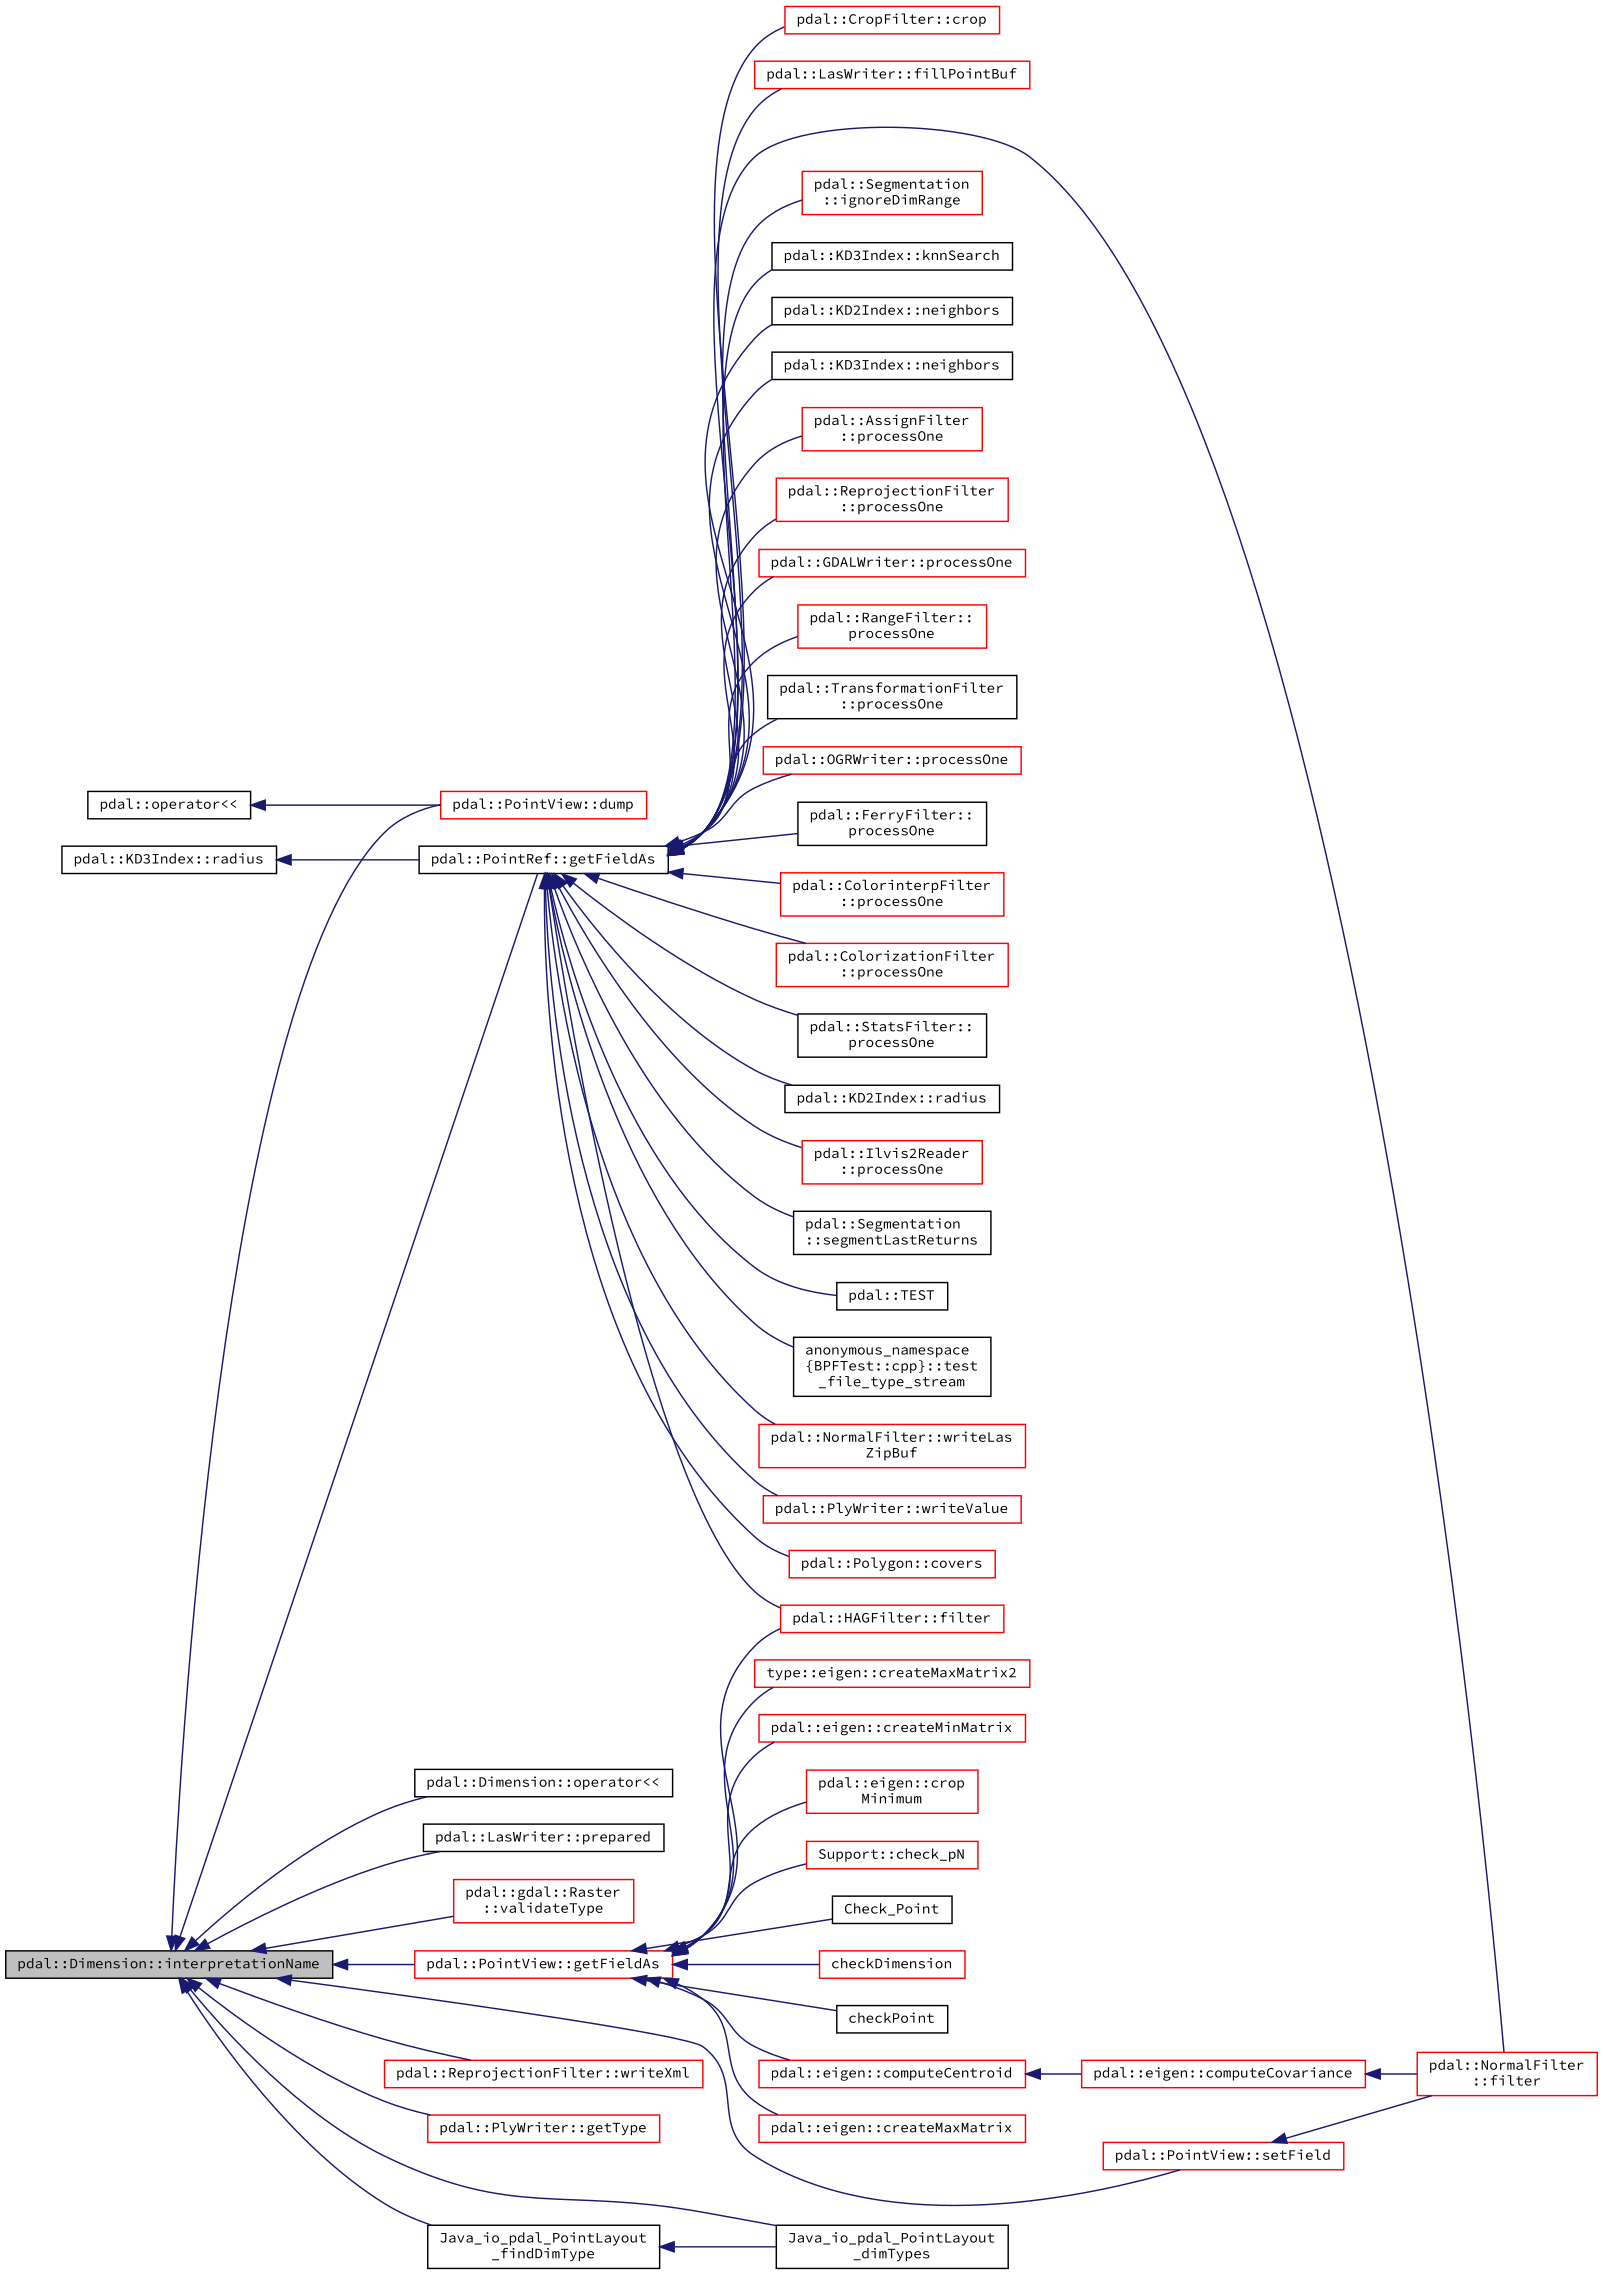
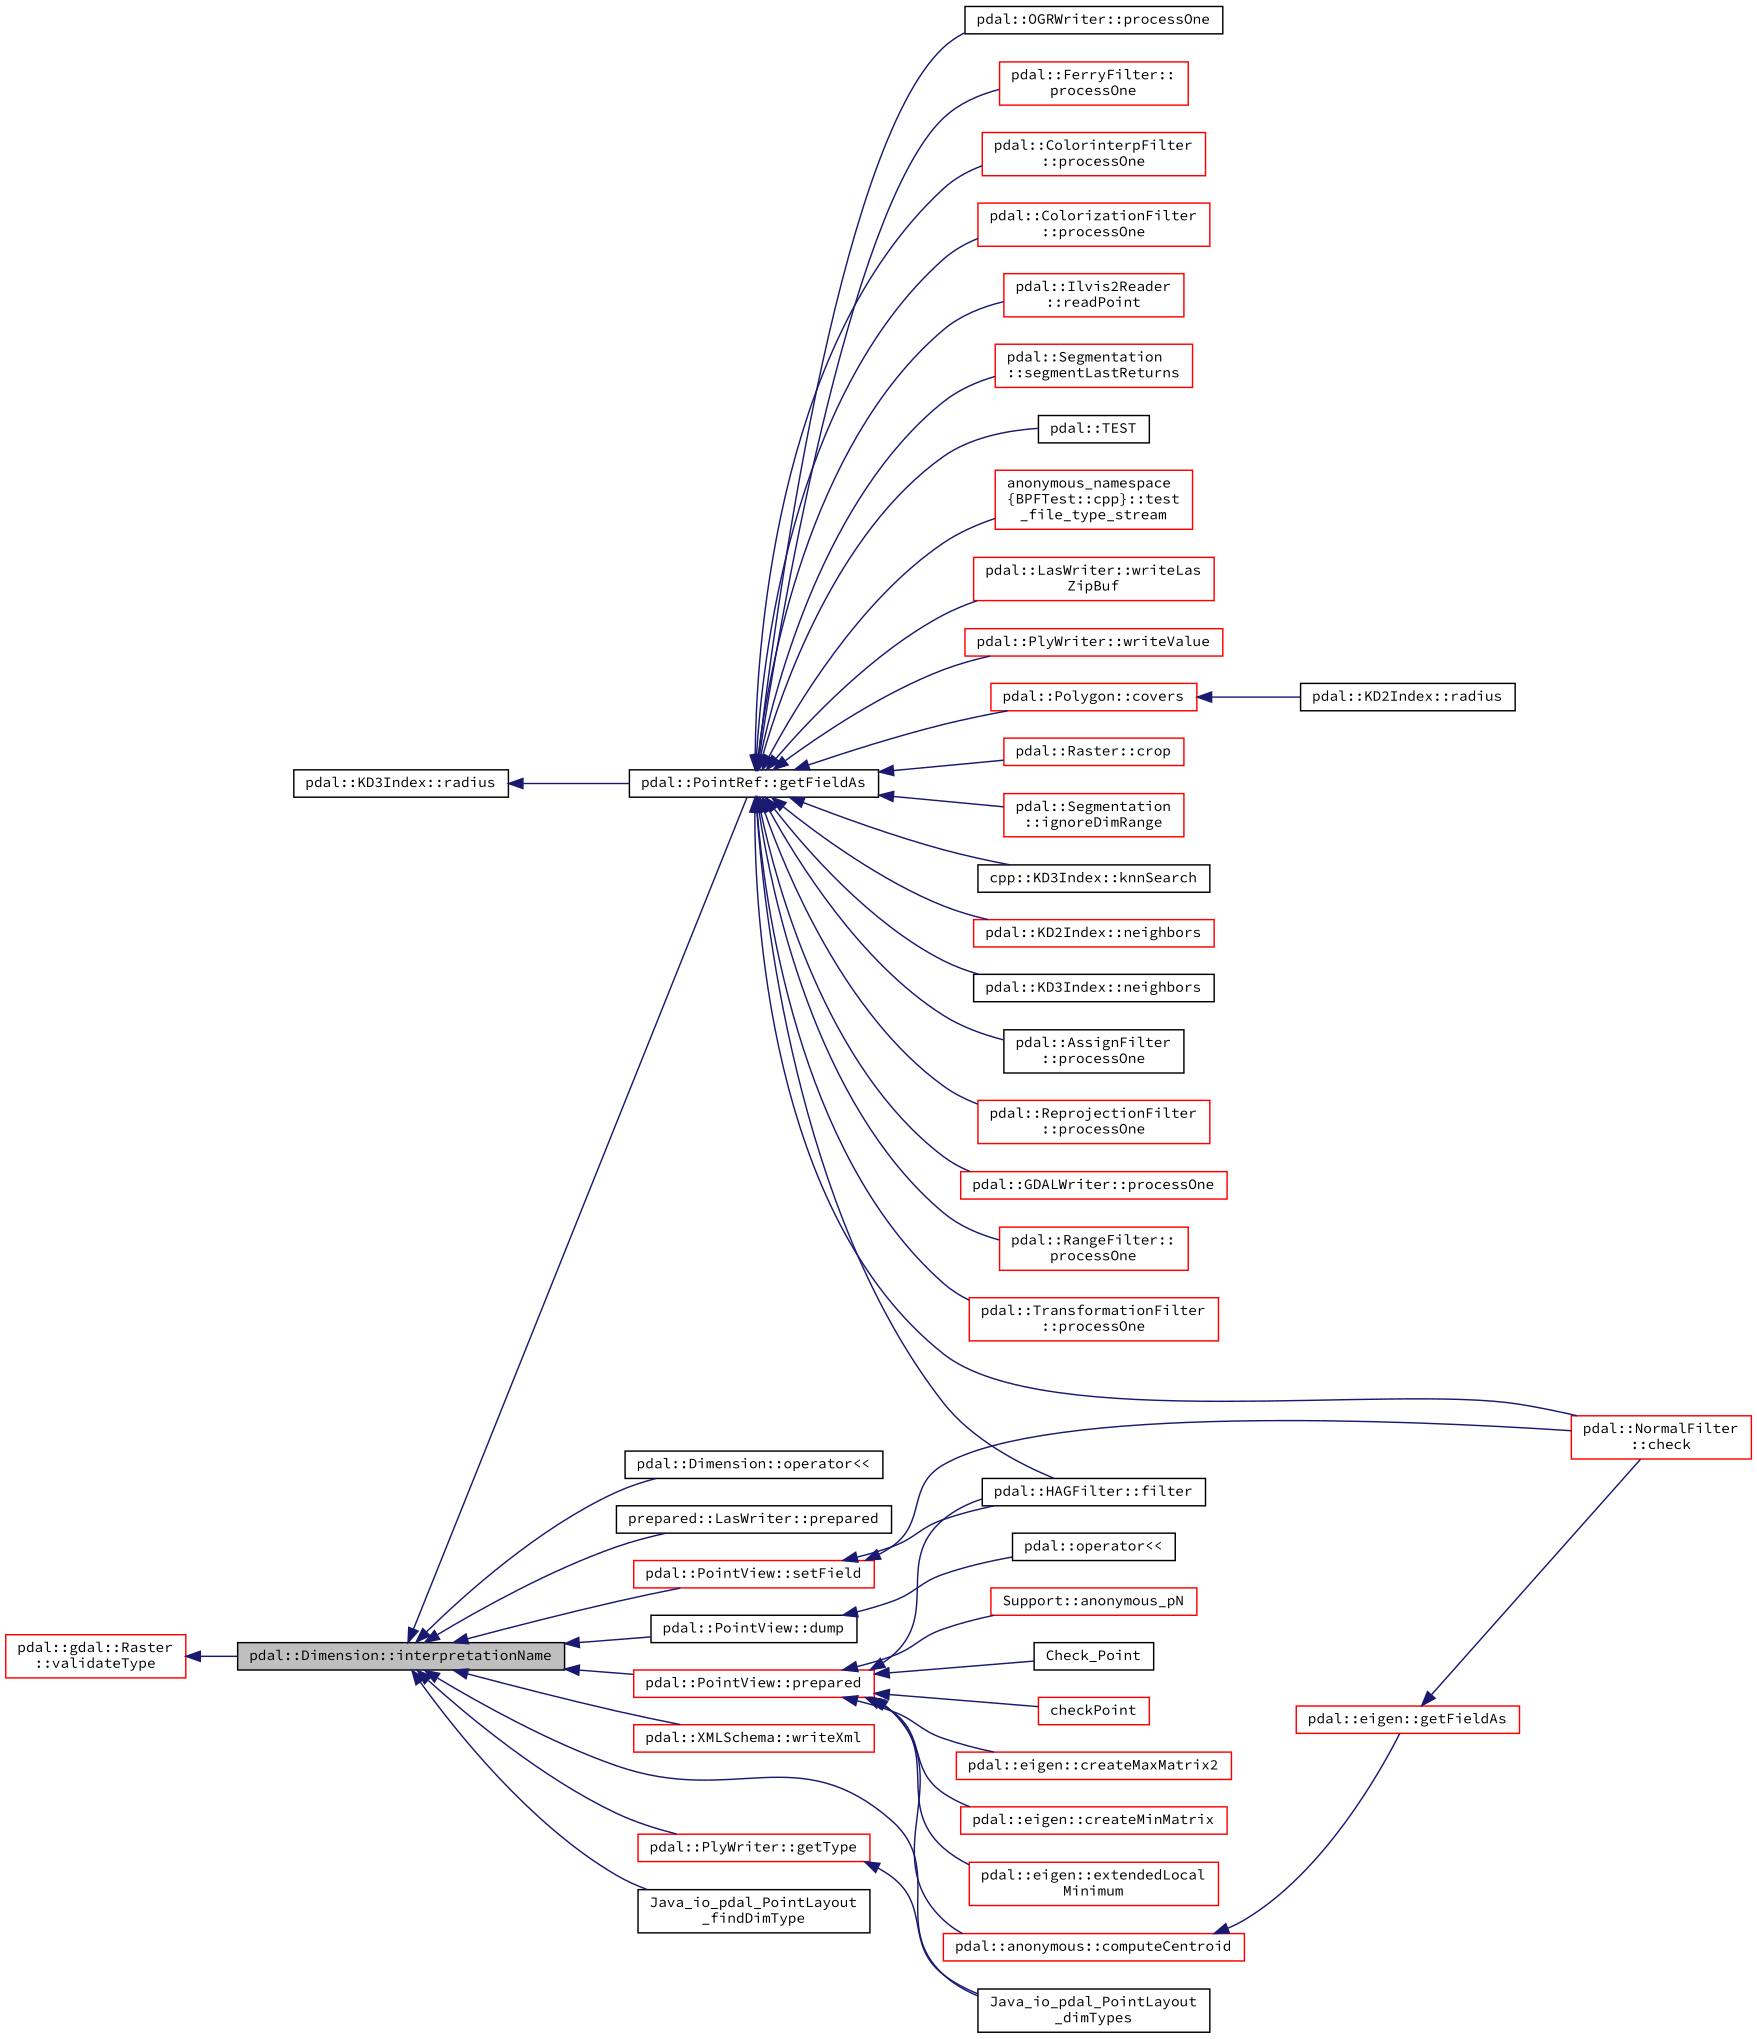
node "pdal::CropFilter::crop": label "pdal::CropFilter::crop" -> "pdal::Raster::crop"
node "pdal::LasWriter::fillPointBuf": removed
node "pdal::KD3Index::knnSearch": label "pdal::KD3Index::knnSearch" -> "cpp::KD3Index::knnSearch"
node "pdal::KD2Index::neighbors": color black -> red
node "pdal::AssignFilter ::processOne": color red -> black
node "pdal::TransformationFilter ::processOne": color black -> red
node "pdal::OGRWriter::processOne": color red -> black
edge "pdal::PointView::dump" -> "pdal::operator<<": reversed
node "pdal::PointView::dump": color red -> black
node "pdal::FerryFilter:: processOne": color black -> red
edge "pdal::KD2Index::radius" -> "pdal::PointRef::getFieldAs": now "pdal::KD2Index::radius" -> "pdal::Polygon::covers"
node "pdal::StatsFilter:: processOne": removed
node "pdal::Ilvis2Reader ::processOne": label "pdal::Ilvis2Reader ::processOne" -> "pdal::Ilvis2Reader ::readPoint"
node "pdal::Segmentation ::segmentLastReturns": color black -> red
node "anonymous_namespace {BPFTest::cpp}::test _file_type_stream": color black -> red
node "pdal::NormalFilter::writeLas ZipBuf": label "pdal::NormalFilter::writeLas ZipBuf" -> "pdal::LasWriter::writeLas ZipBuf"
edge "pdal::HAGFilter::filter" -> "pdal::PointView::setField": added
node "pdal::HAGFilter::filter": color red -> black
node "type::eigen::createMaxMatrix2": label "type::eigen::createMaxMatrix2" -> "pdal::eigen::createMaxMatrix2"
node "pdal::eigen::crop Minimum": label "pdal::eigen::crop Minimum" -> "pdal::eigen::extendedLocal Minimum"
node "pdal::LasWriter::prepared": label "pdal::LasWriter::prepared" -> "prepared::LasWriter::prepared"
node "Support::check_pN": label "Support::check_pN" -> "Support::anonymous_pN"
edge "pdal::gdal::Raster ::validateType" -> "pdal::Dimension::interpretationName": reversed
node "pdal::PointView::getFieldAs": label "pdal::PointView::getFieldAs" -> "pdal::PointView::prepared"
node "checkDimension": removed
node "checkPoint": color black -> red
node "pdal::ReprojectionFilter::writeXml": label "pdal::ReprojectionFilter::writeXml" -> "pdal::XMLSchema::writeXml"
node "pdal::eigen::computeCentroid": label "pdal::eigen::computeCentroid" -> "pdal::anonymous::computeCentroid"
node "pdal::eigen::computeCovariance": label "pdal::eigen::computeCovariance" -> "pdal::eigen::getFieldAs"
node "pdal::NormalFilter ::filter": label "pdal::NormalFilter ::filter" -> "pdal::NormalFilter ::check"
node "pdal::eigen::createMaxMatrix": removed
edge "Java_io_pdal_PointLayout _dimTypes" -> "Java_io_pdal_PointLayout _findDimType": now "Java_io_pdal_PointLayout _dimTypes" -> "pdal::PlyWriter::getType"
